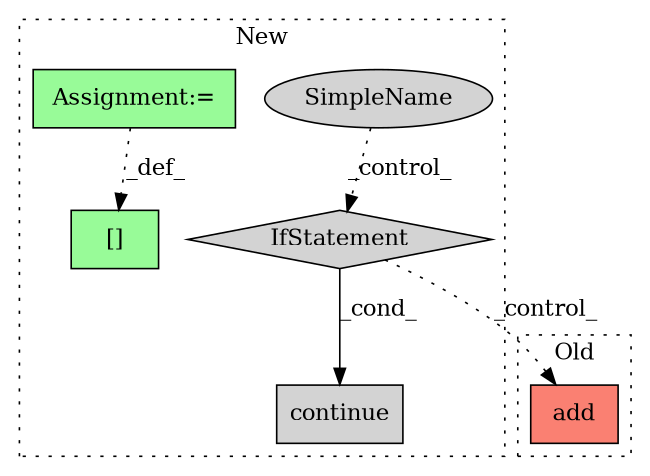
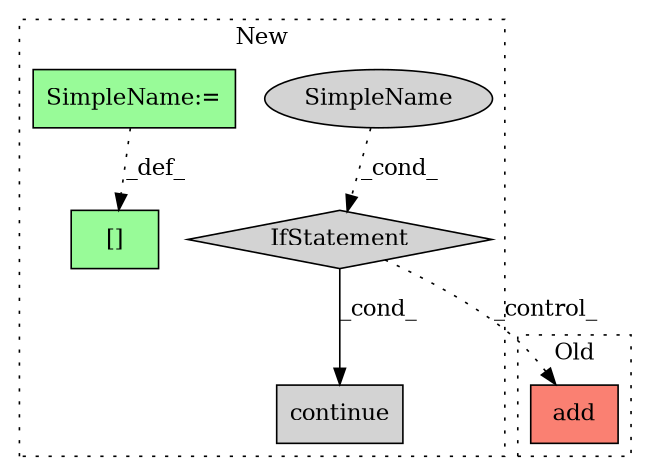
node "Assignment:=": label "Assignment:=" -> "SimpleName:="
edge "SimpleName" -> "IfStatement": label "_control_" -> "_cond_"
